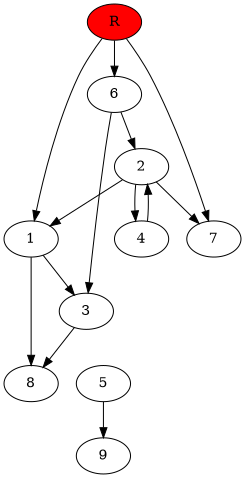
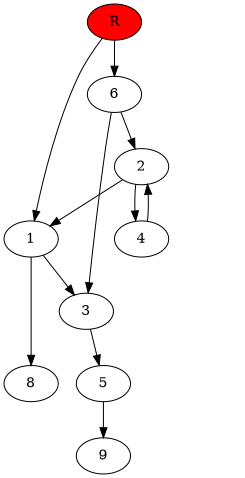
node "7": removed
edge "3" -> "8": now "3" -> "5"
